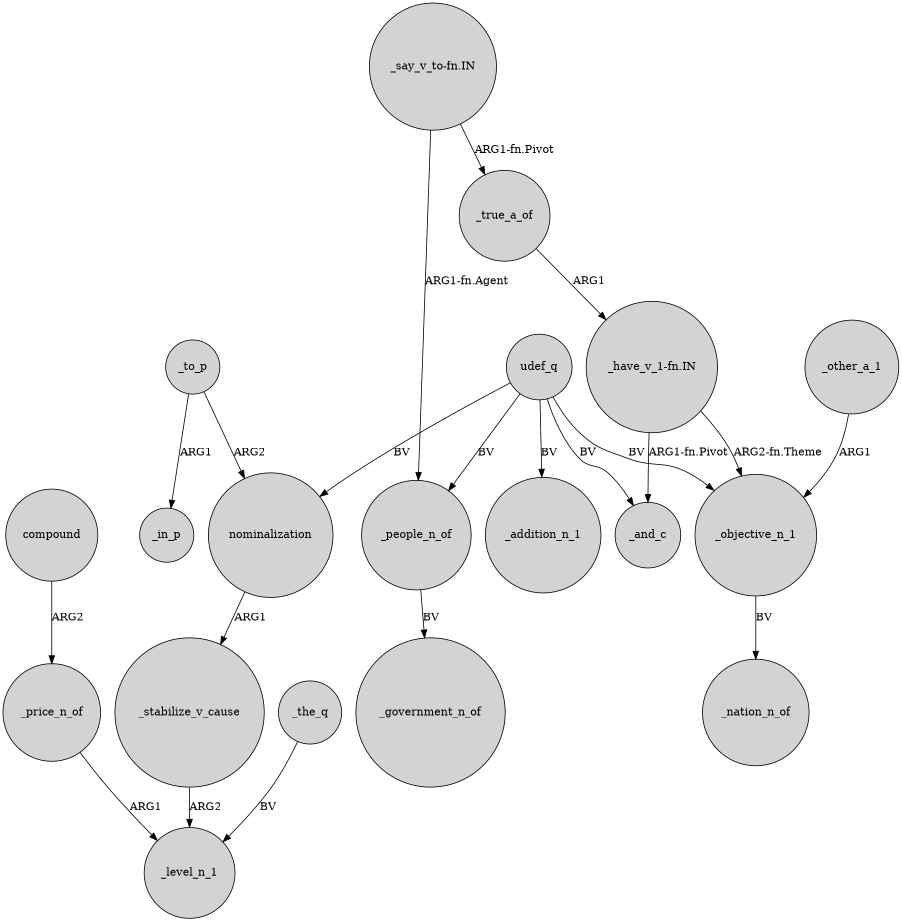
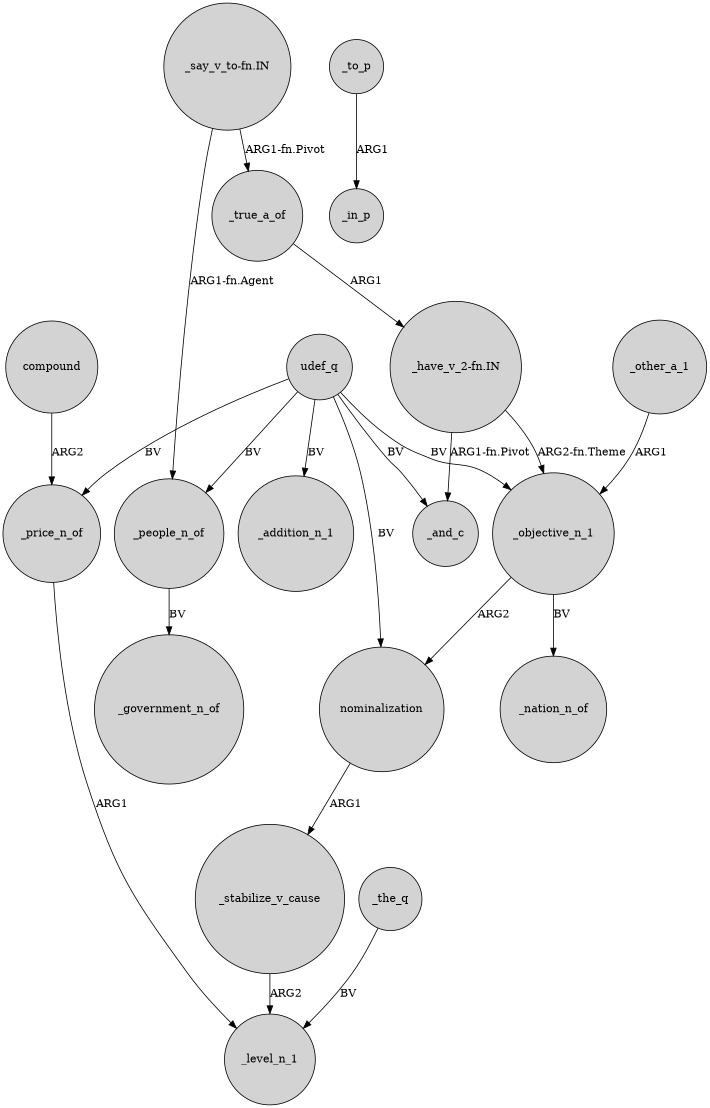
node "_have_v_1-fn.IN": label "_have_v_1-fn.IN" -> "_have_v_2-fn.IN"
edge "udef_q" -> "_price_n_of": added, label "BV"
edge "_to_p" -> "nominalization": now "_objective_n_1" -> "nominalization"
